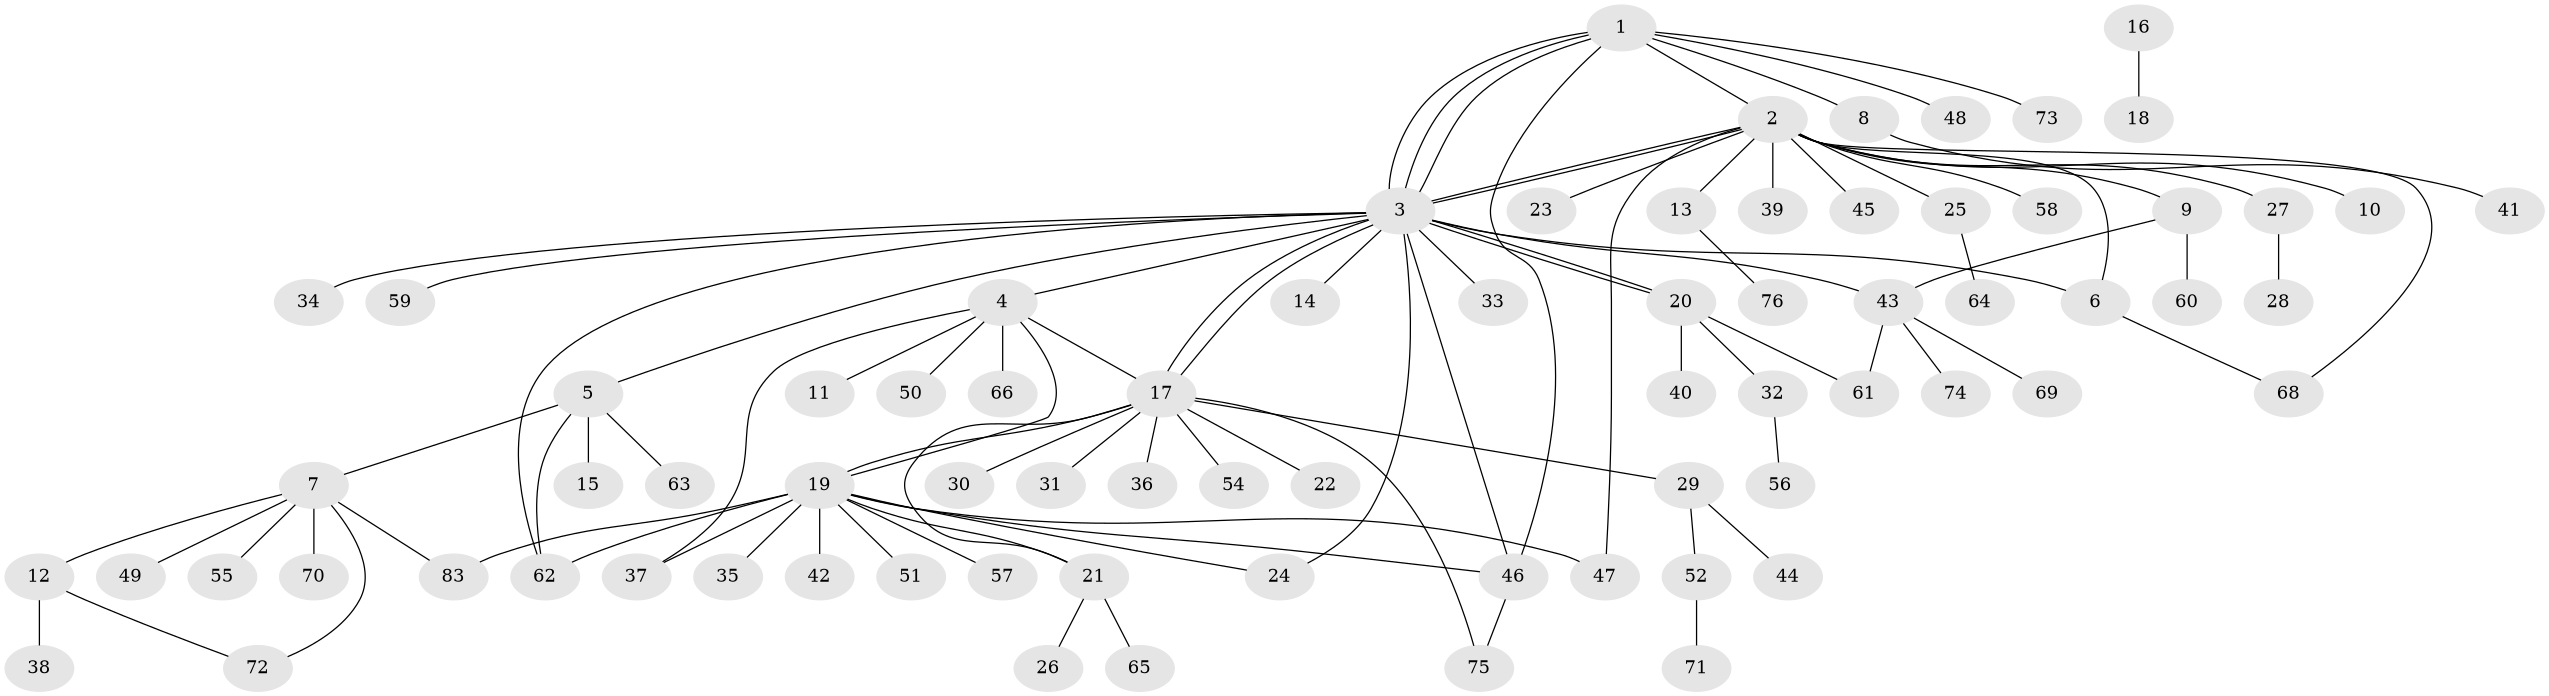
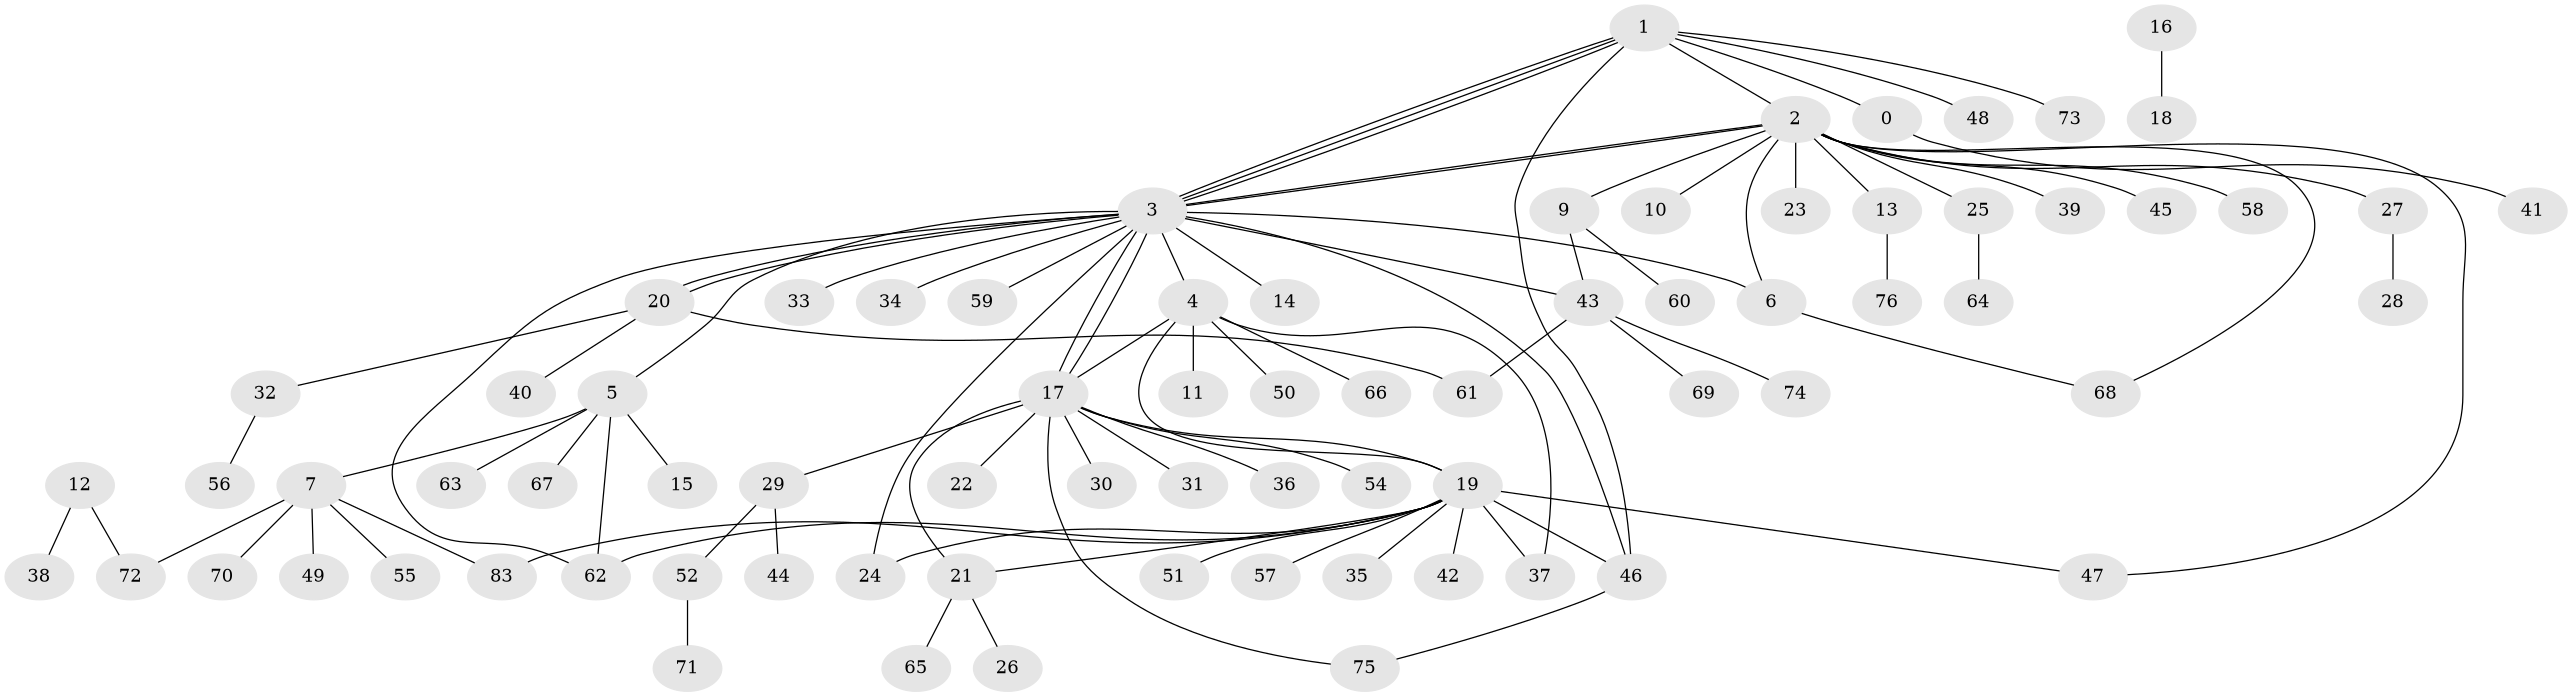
node "8": label "8" -> "0"
node "67": added
edge "7" -- "12": removed
